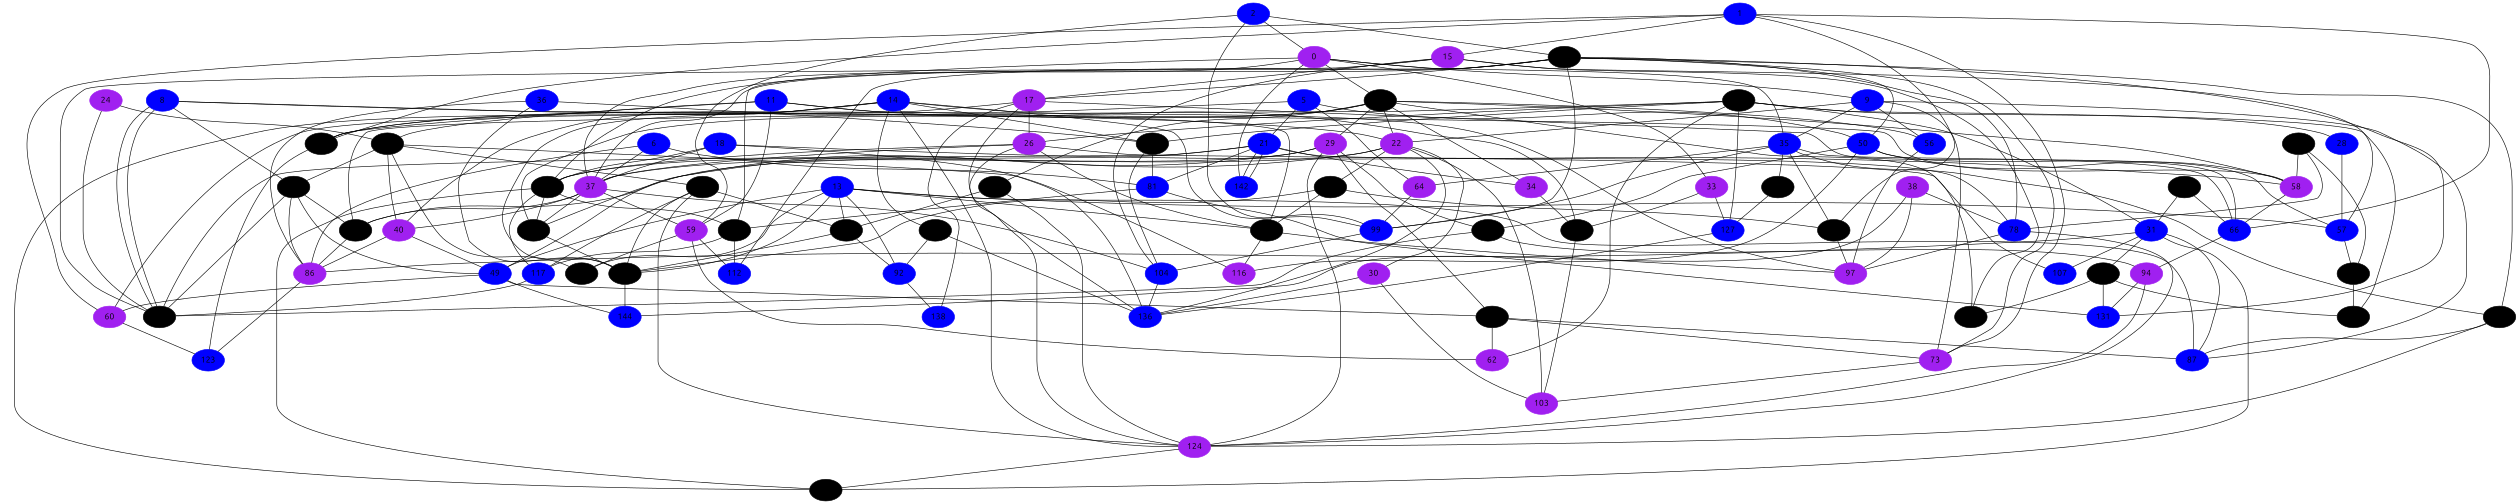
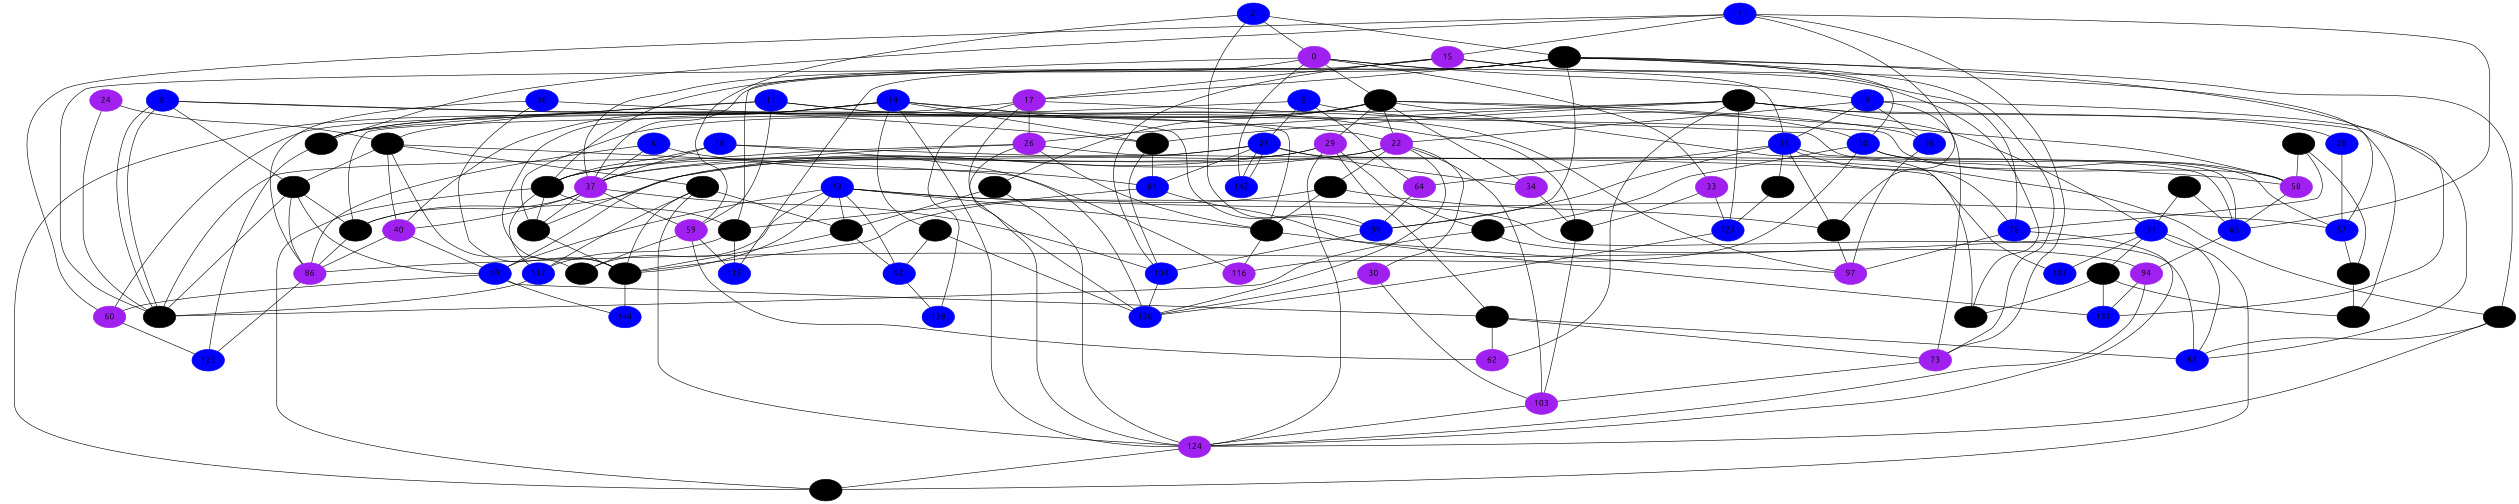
node "38": removed
edge "103" -- "124": added
